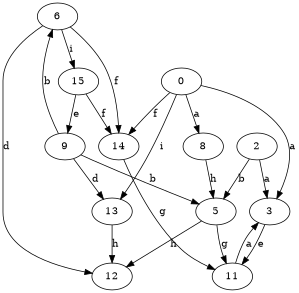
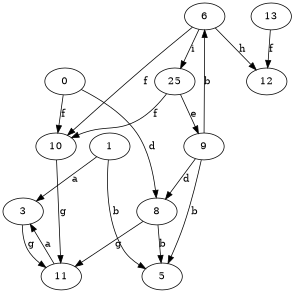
node "15": label "15" -> "25"
edge "0" -> "8": label "a" -> "d"
edge "0" -> "3": removed, label "a"
edge "0" -> "13": removed, label "i"
edge "6" -> "12": label "d" -> "h"
node "14": label "14" -> "10"
node "2": label "2" -> "1"
edge "9" -> "13": now "9" -> "8"
edge "8" -> "5": label "h" -> "b"
edge "5" -> "11": now "8" -> "11"
edge "5" -> "12": removed, label "h"
edge "13" -> "12": label "h" -> "f"
edge "3" -> "11": label "e" -> "g"
